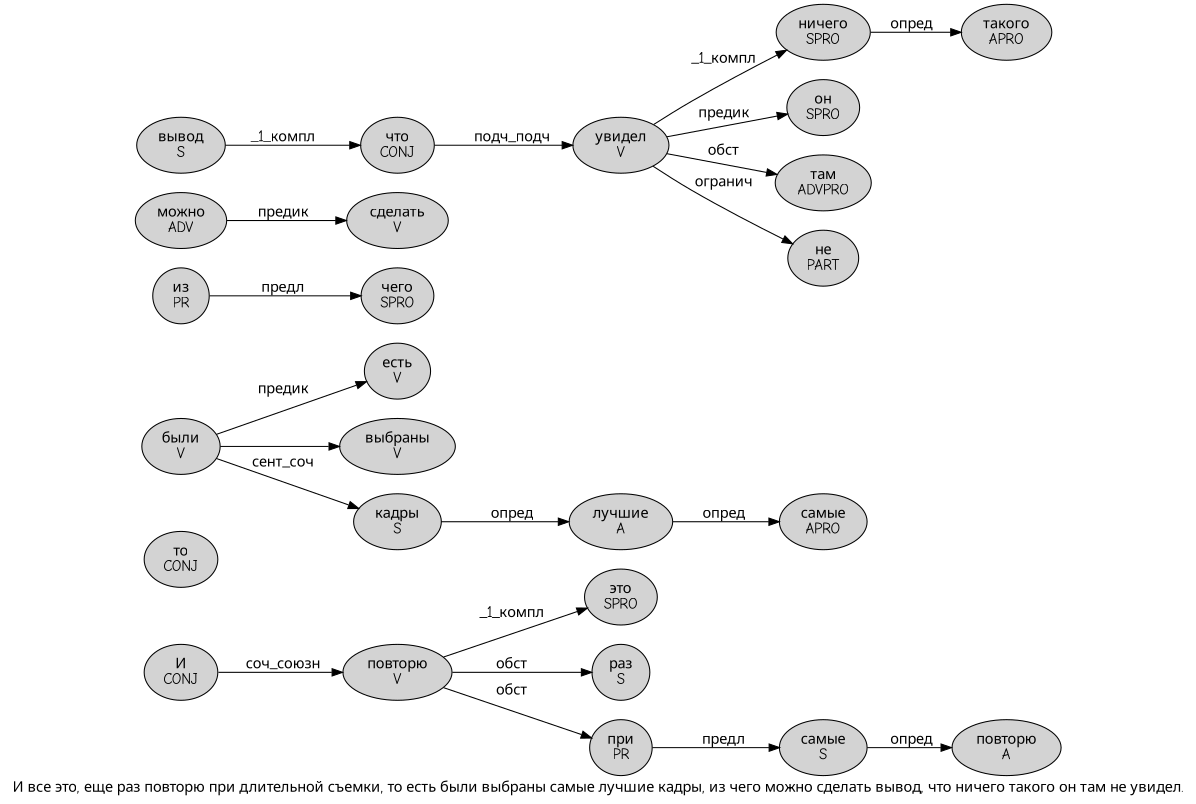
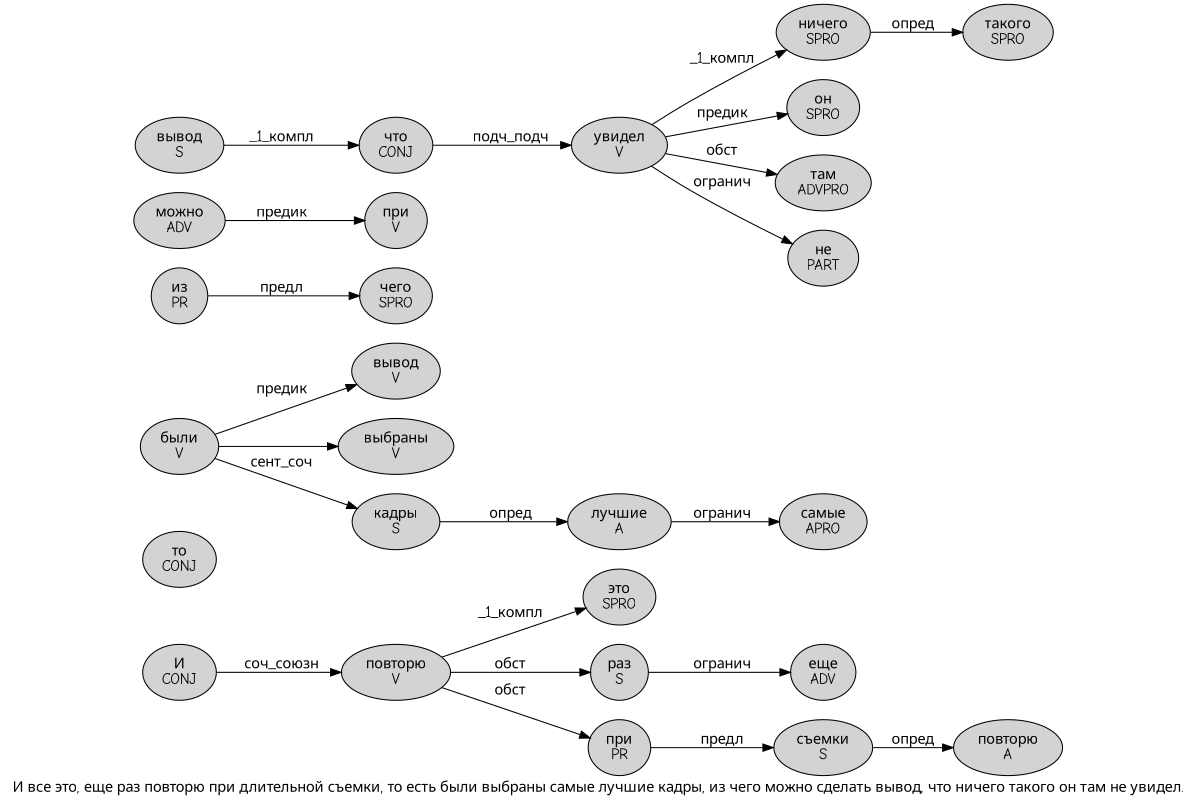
node "такого APRO": label "такого APRO" -> "такого SPRO"
node "сделать V": label "сделать V" -> "при V"
node "есть V": label "есть V" -> "вывод V"
edge "лучшие A" -> "самые APRO": label "опред" -> "огранич"
node "еще ADV": added
node "самые S": label "самые S" -> "съемки S"
